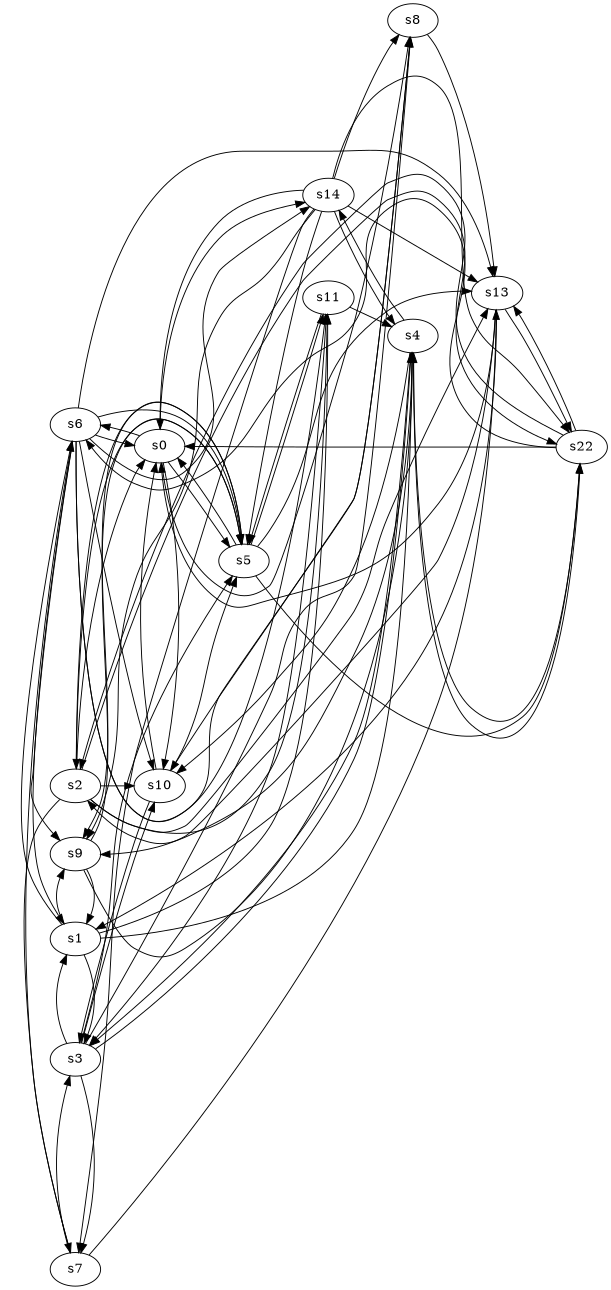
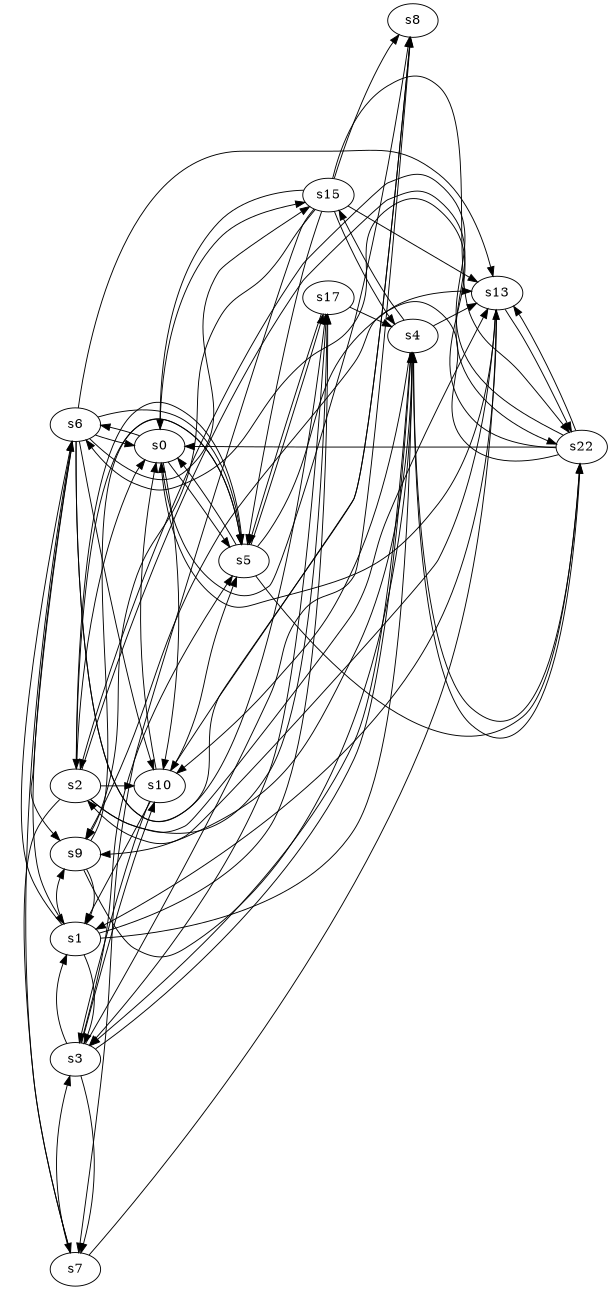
edge "s8" -> "s13": now "s4" -> "s13"
node "s14": label "s14" -> "s15"
node "s11": label "s11" -> "s17"
edge "s5" -> "s9": now "s22" -> "s9"
edge "s10" -> "s1": added
